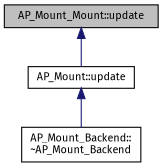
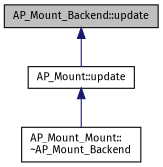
node "AP_Mount_Mount::update": label "AP_Mount_Mount::update" -> "AP_Mount_Backend::update"
node "AP_Mount_Backend:: ~AP_Mount_Backend": label "AP_Mount_Backend:: ~AP_Mount_Backend" -> "AP_Mount_Mount:: ~AP_Mount_Backend"
